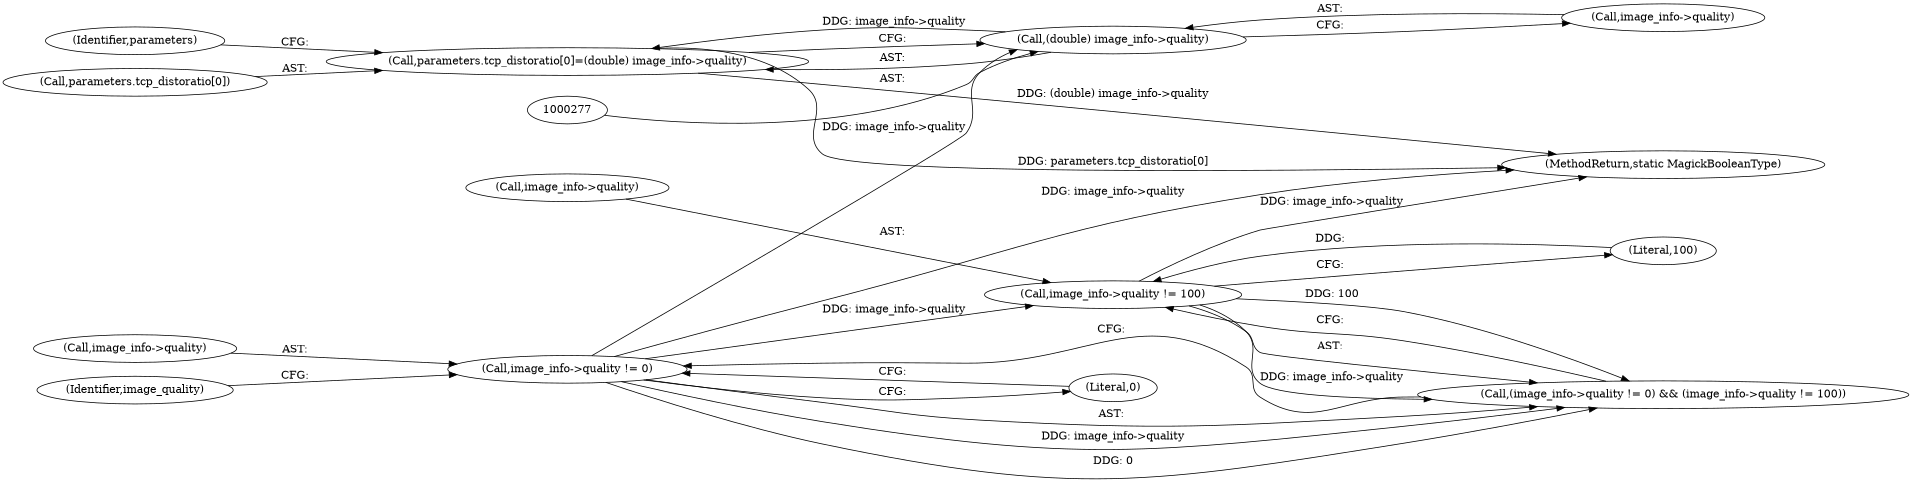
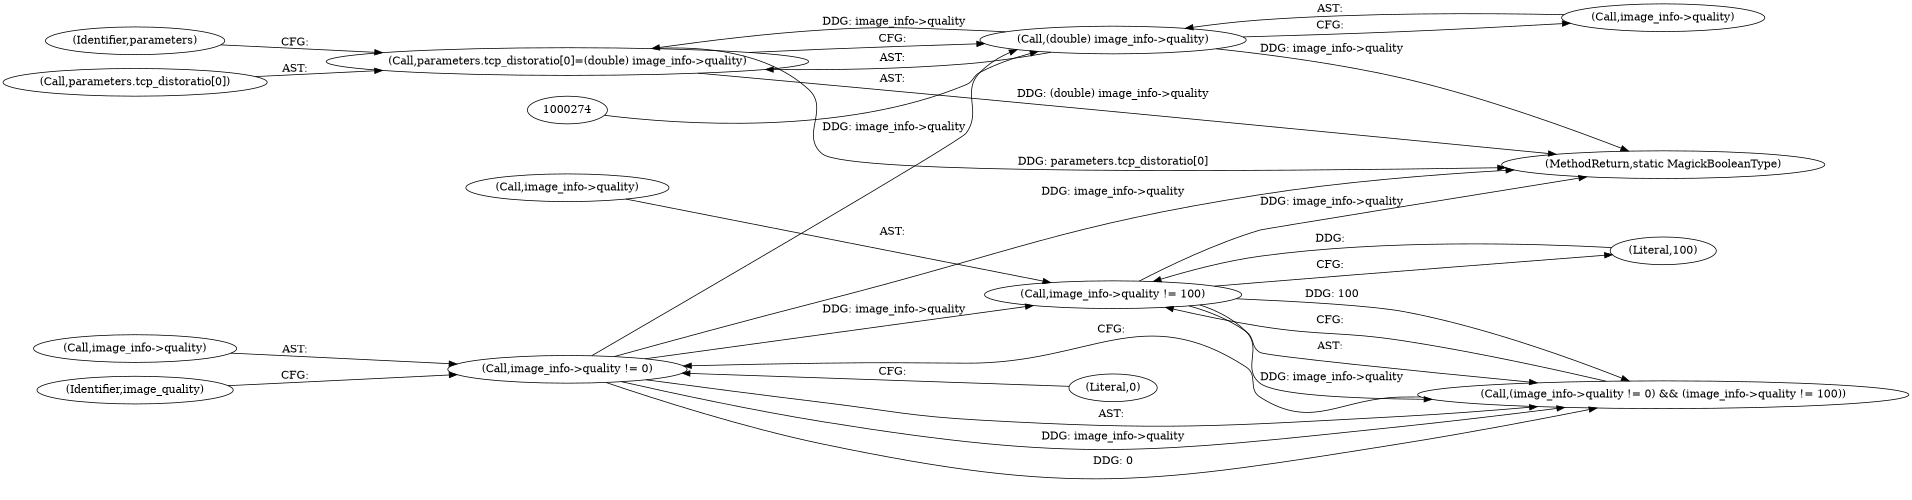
edge "(Call,(double) image_info->quality)" -> "(MethodReturn,static MagickBooleanType)": added, label "DDG: image_info->quality"
node "1000277": label "1000277" -> "1000274"
edge "(Call,image_info->quality != 0)" -> "(Literal,0)": removed, label "CFG:"
